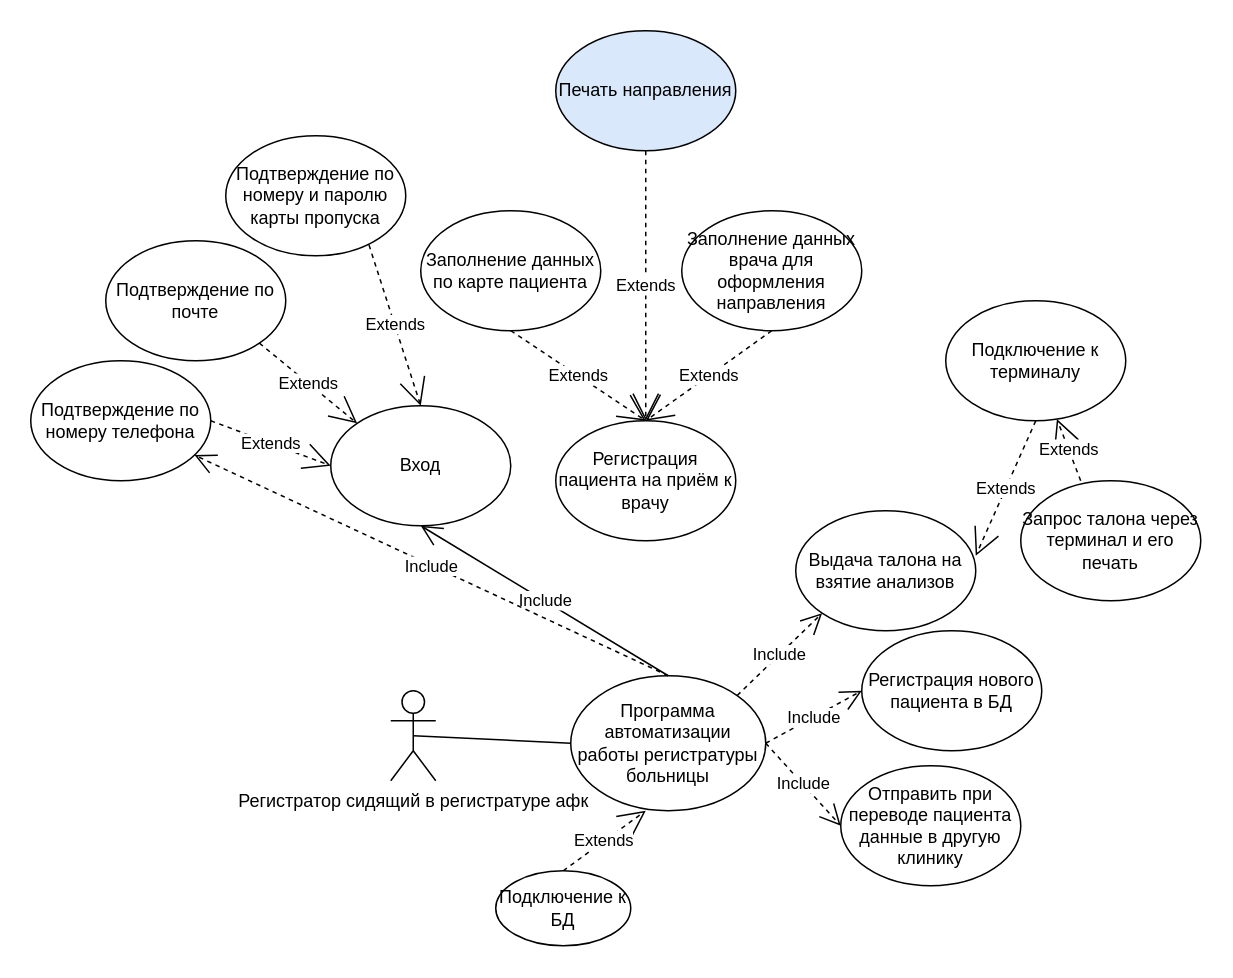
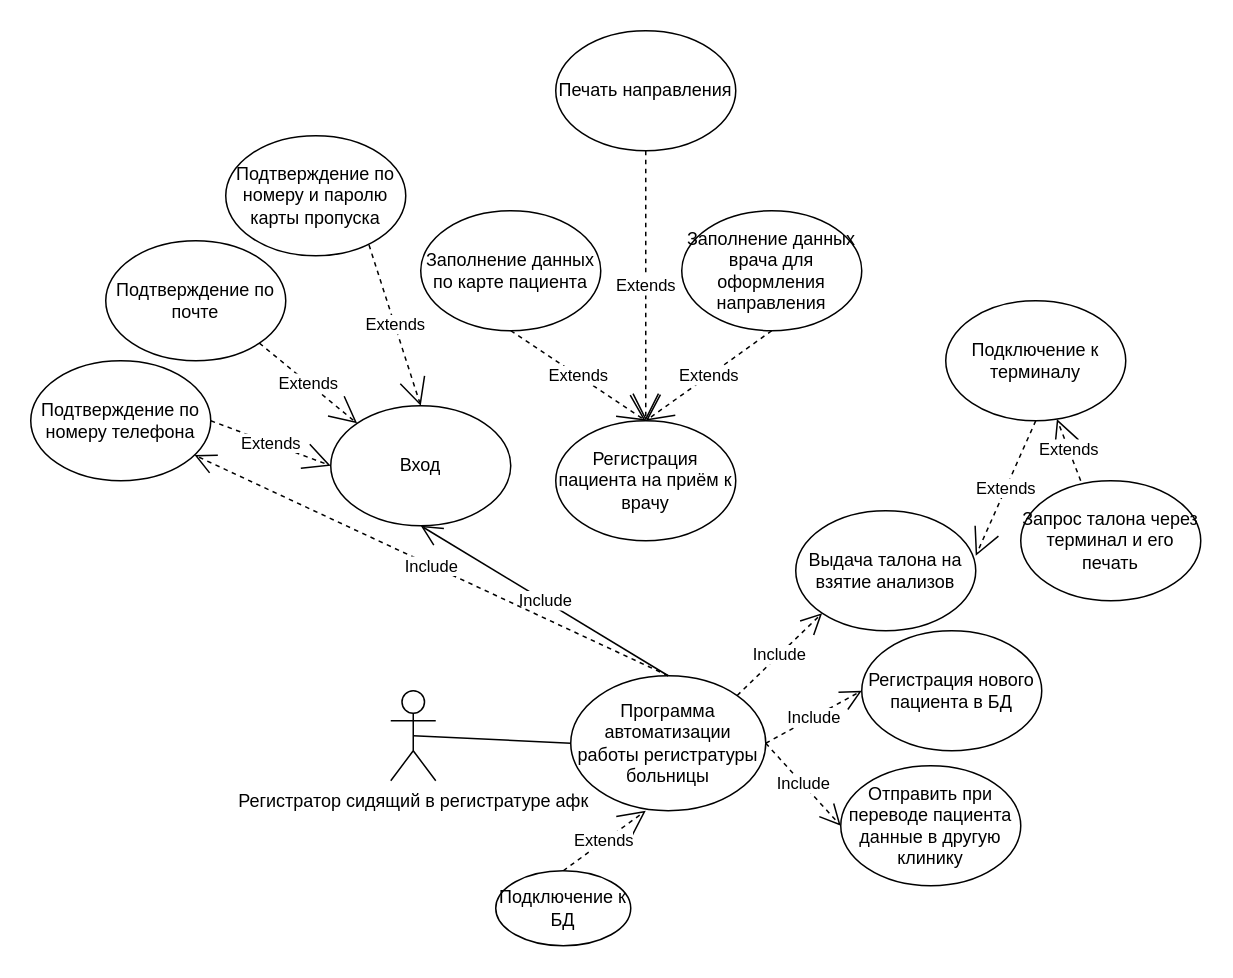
node "Печать направления": fillcolor #dae8fc -> #ffffff
